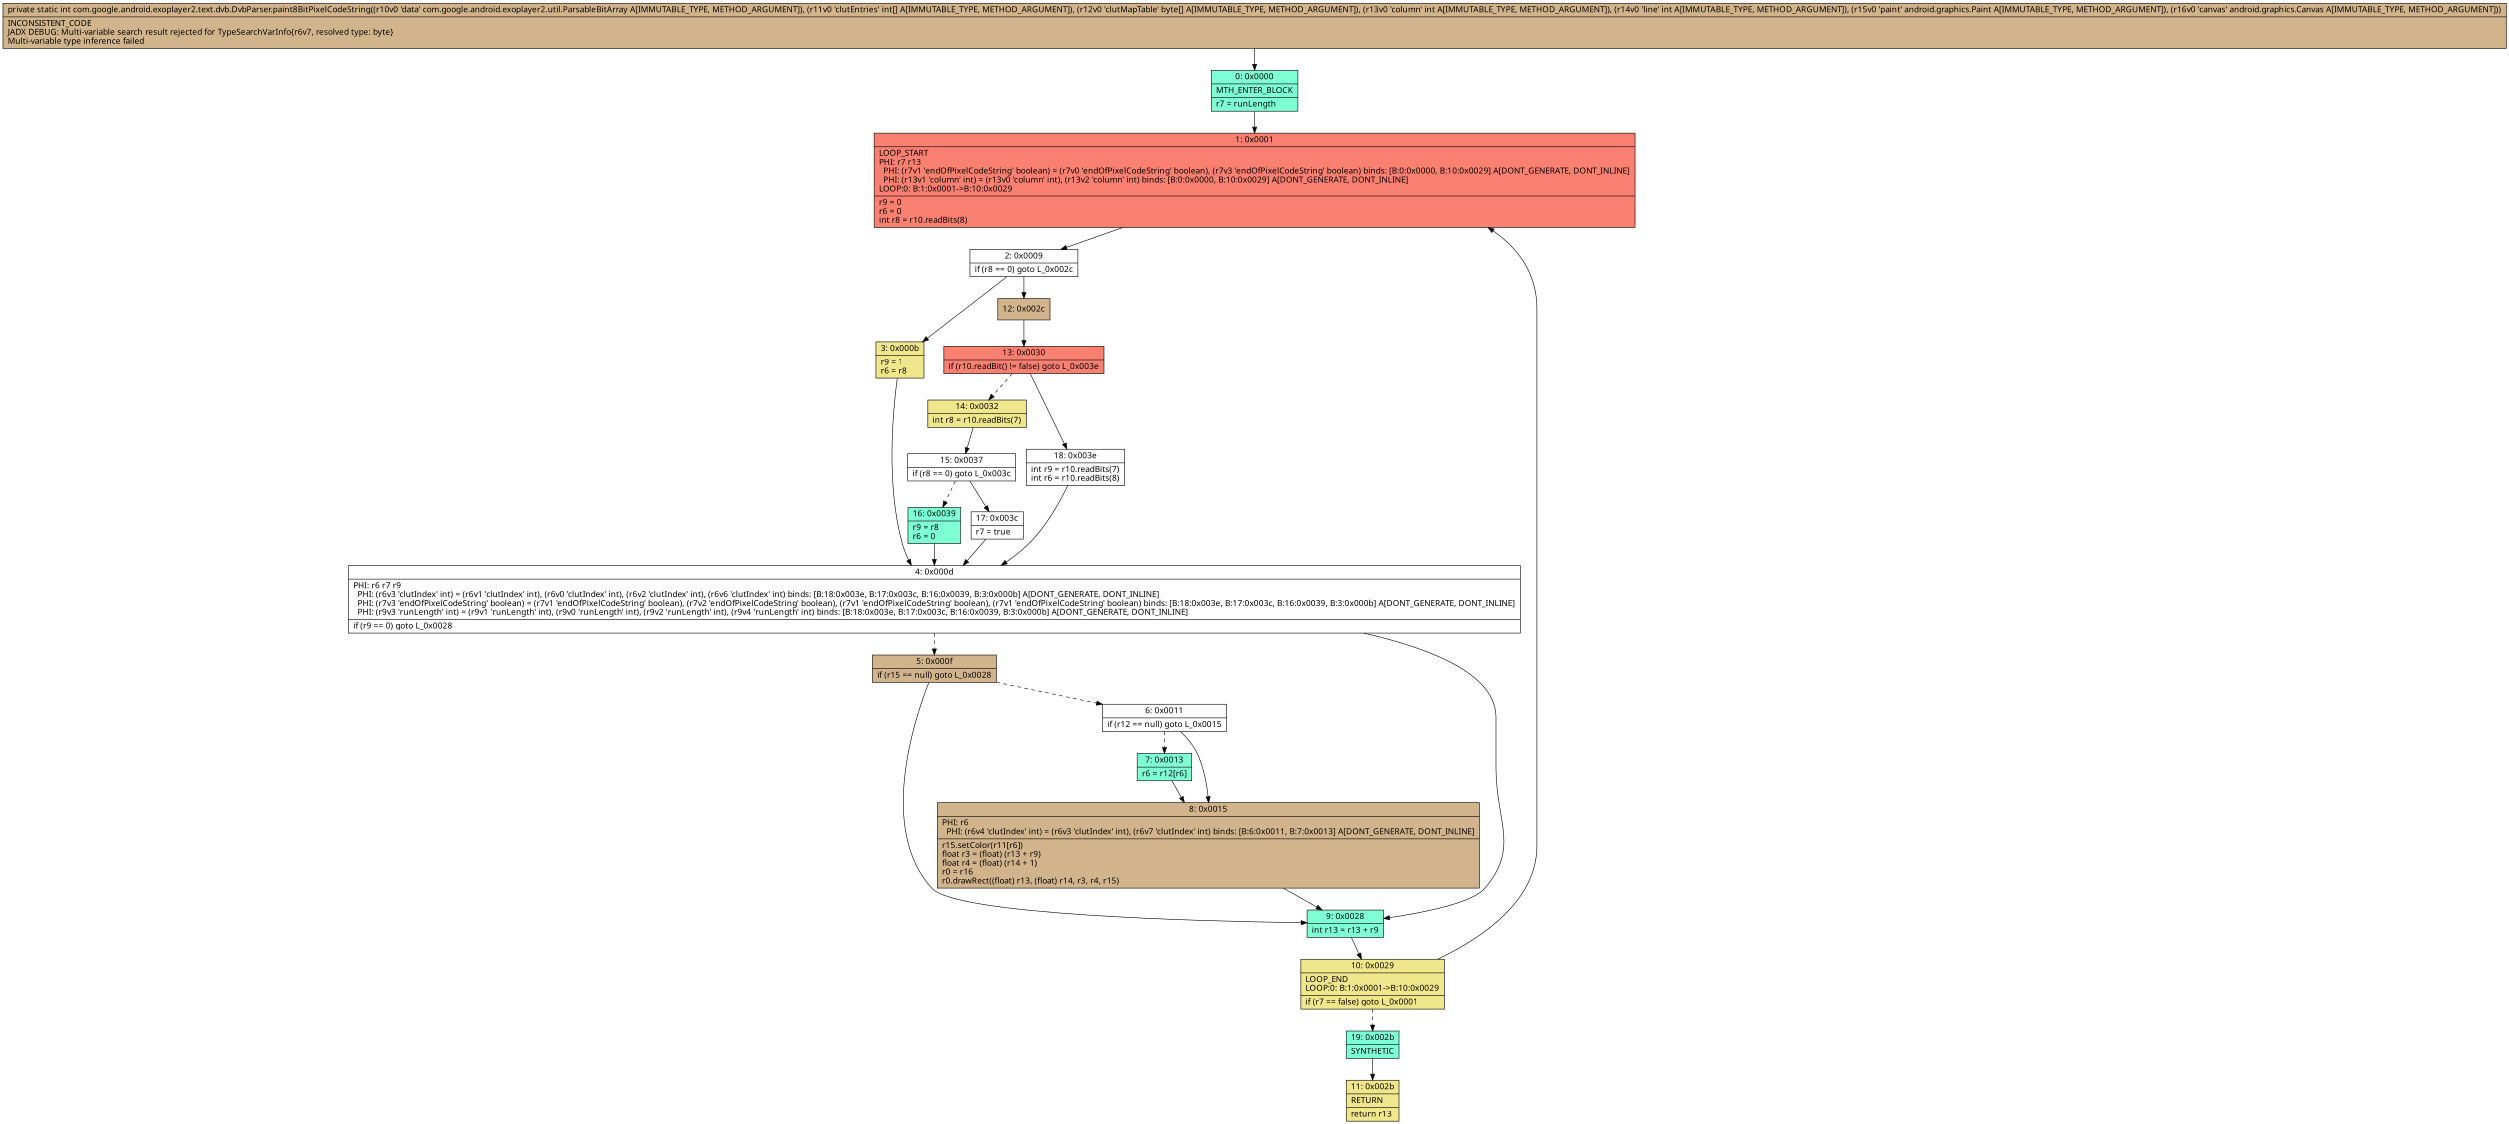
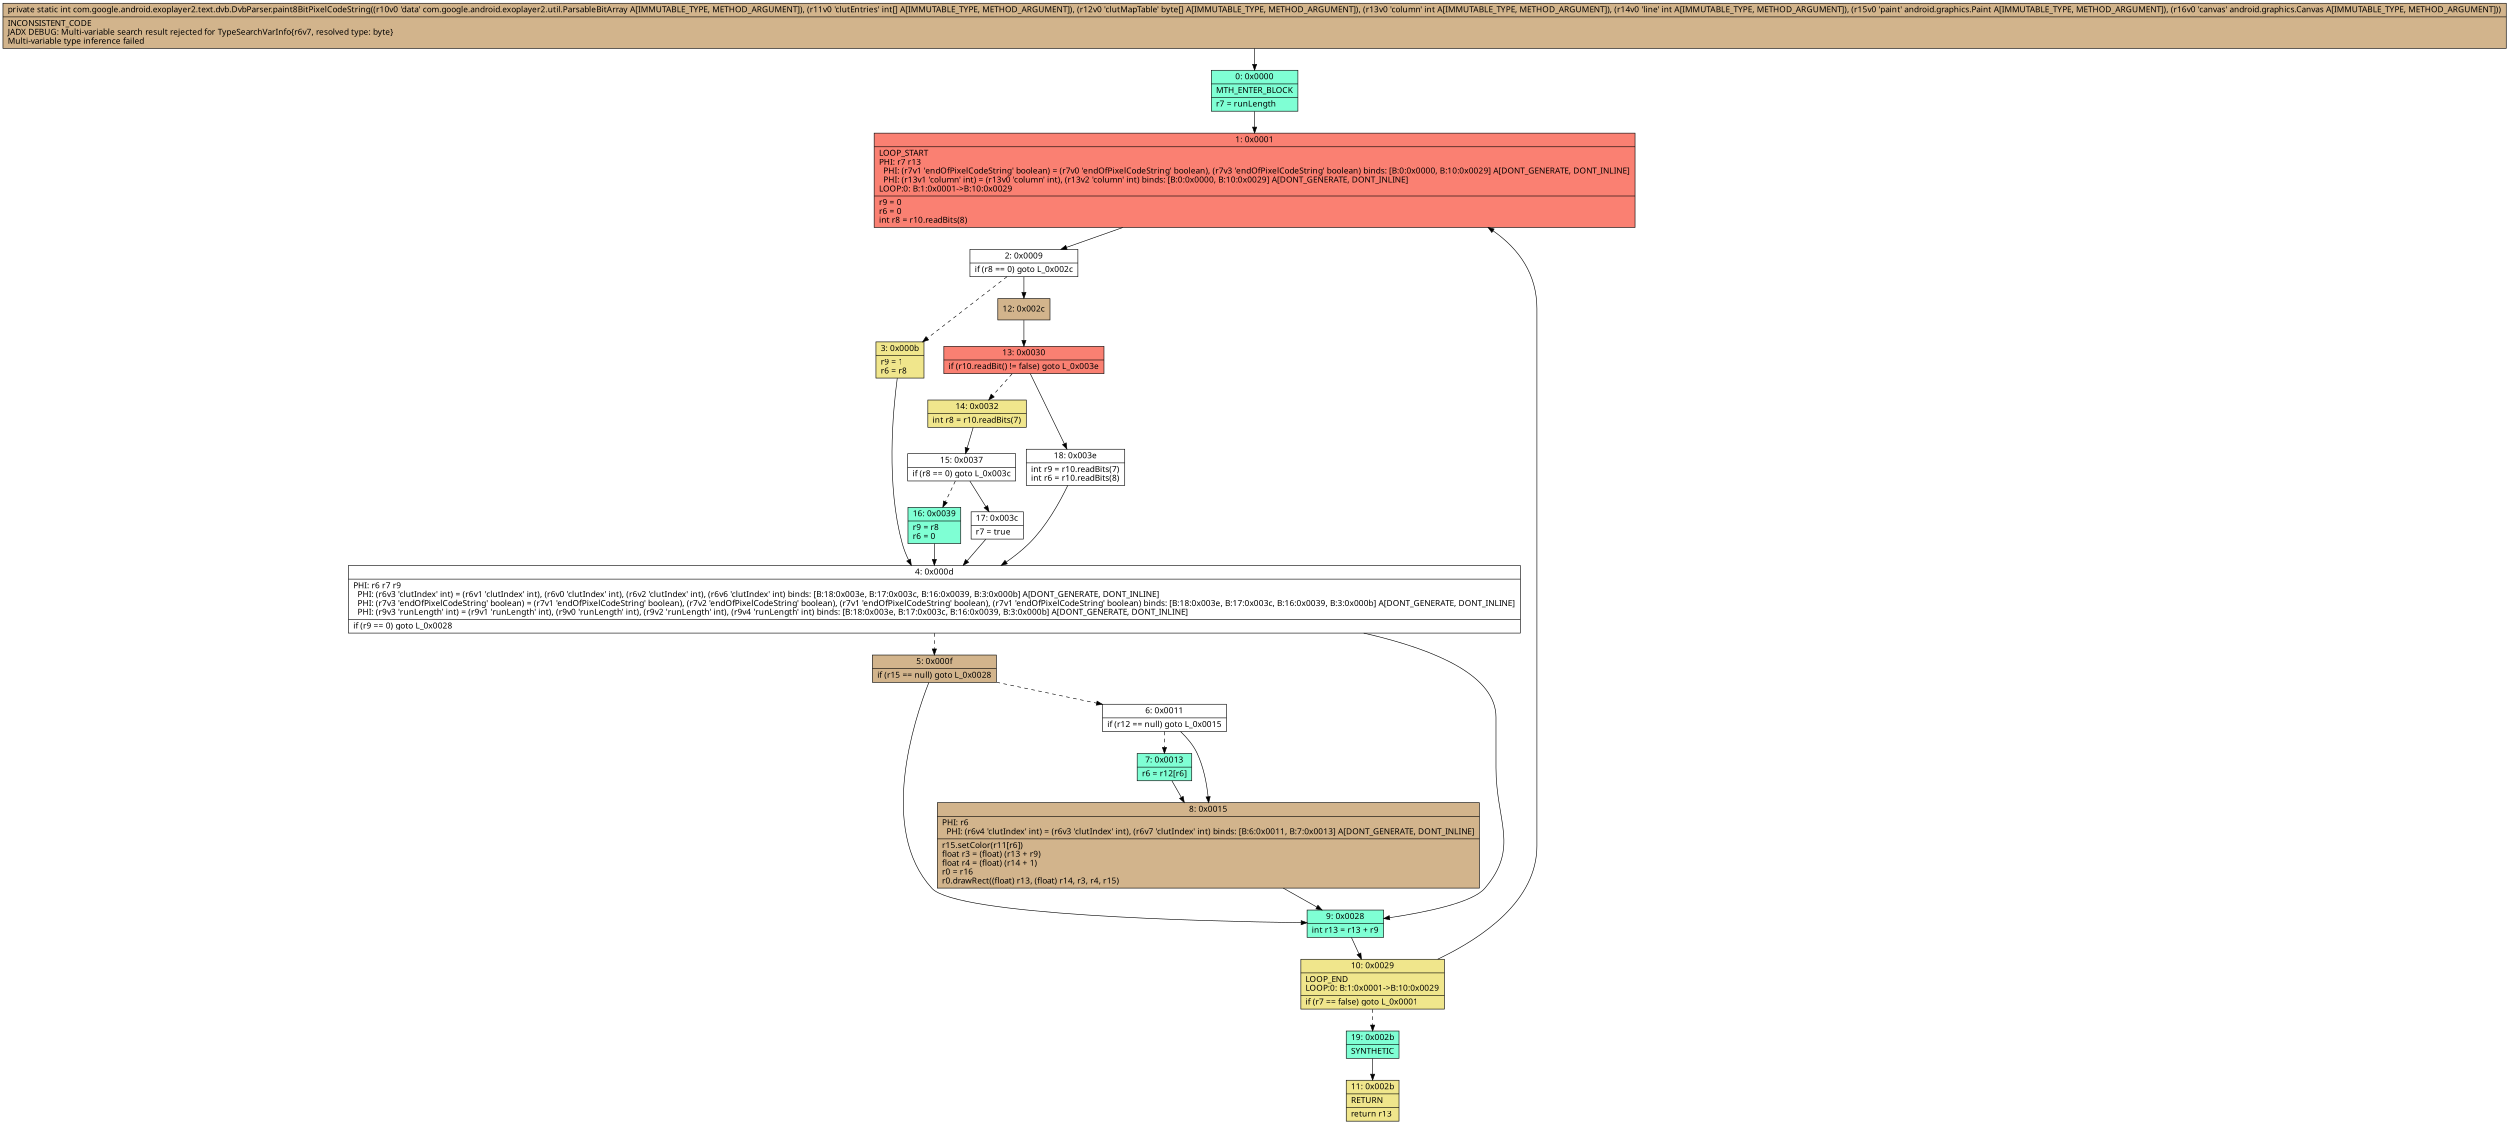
edge "2: 0x0009" -> "3: 0x000b": style solid -> dashed
